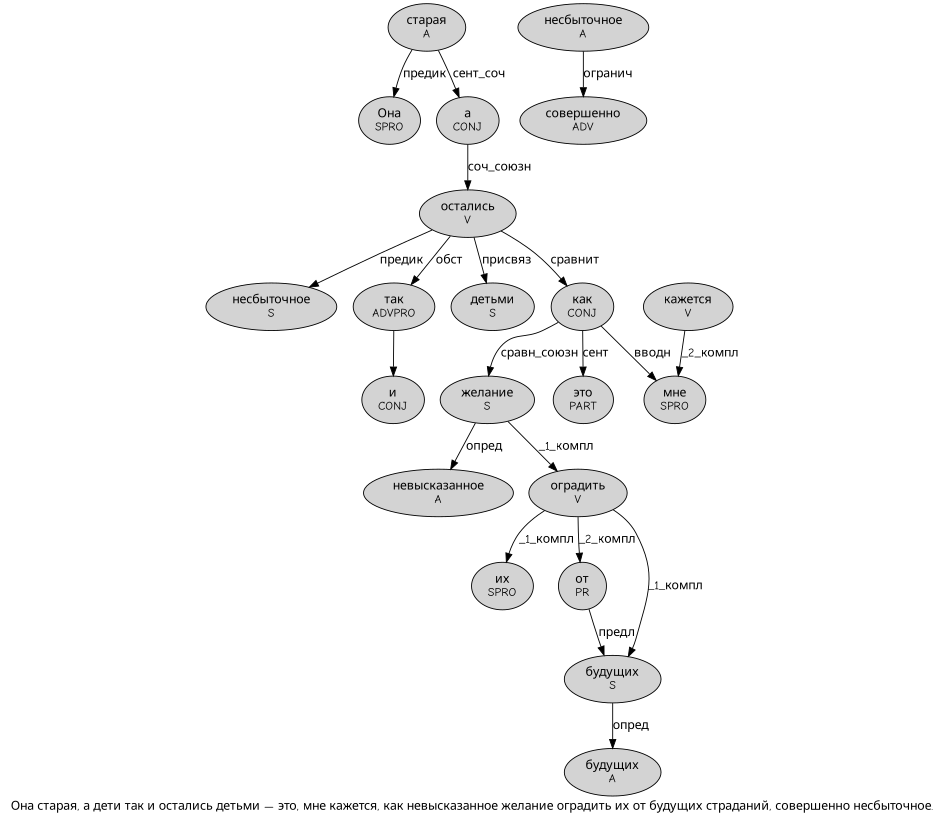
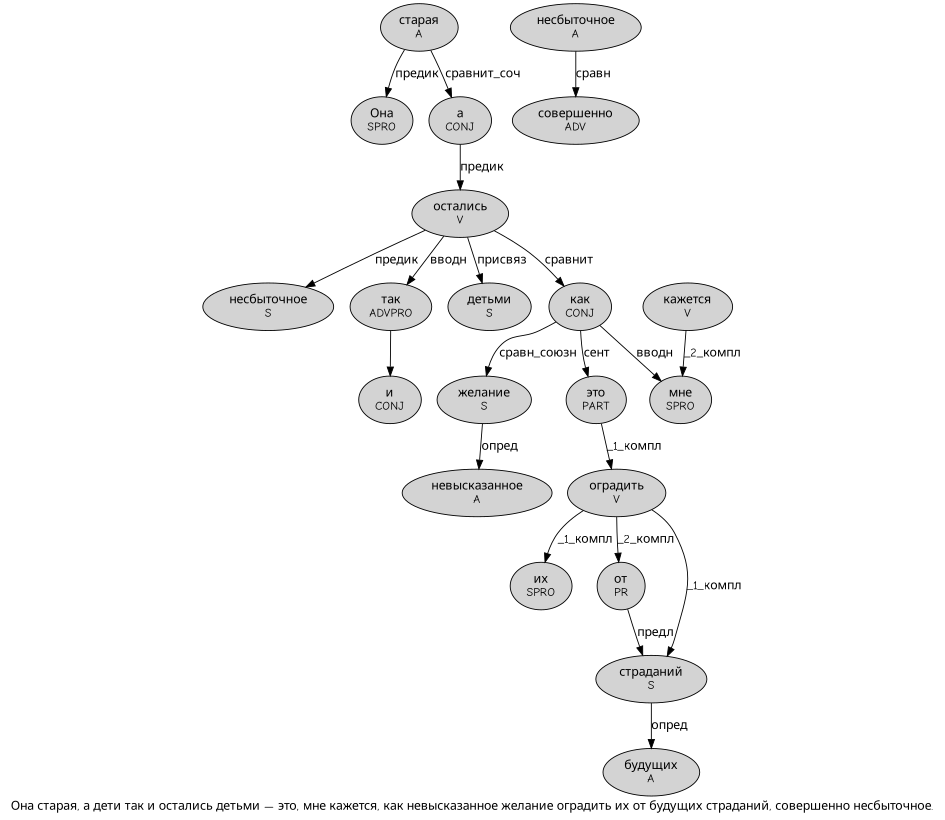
edge "старая A" -> "а CONJ": label "сент_соч" -> "сравнит_соч"
edge "несбыточное A" -> "совершенно ADV": label "огранич" -> "сравн"
edge "а CONJ" -> "остались V": label "соч_союзн" -> "предик"
edge "остались V" -> "так ADVPRO": label "обст" -> "вводн"
edge "желание S" -> "оградить V": now "это PART" -> "оградить V"
node "будущих S": label "будущих S" -> "страданий S"
